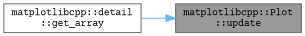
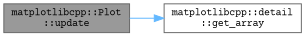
edge "matplotlibcpp::detail ::get_array" -> "matplotlibcpp::Plot ::update": reversed
